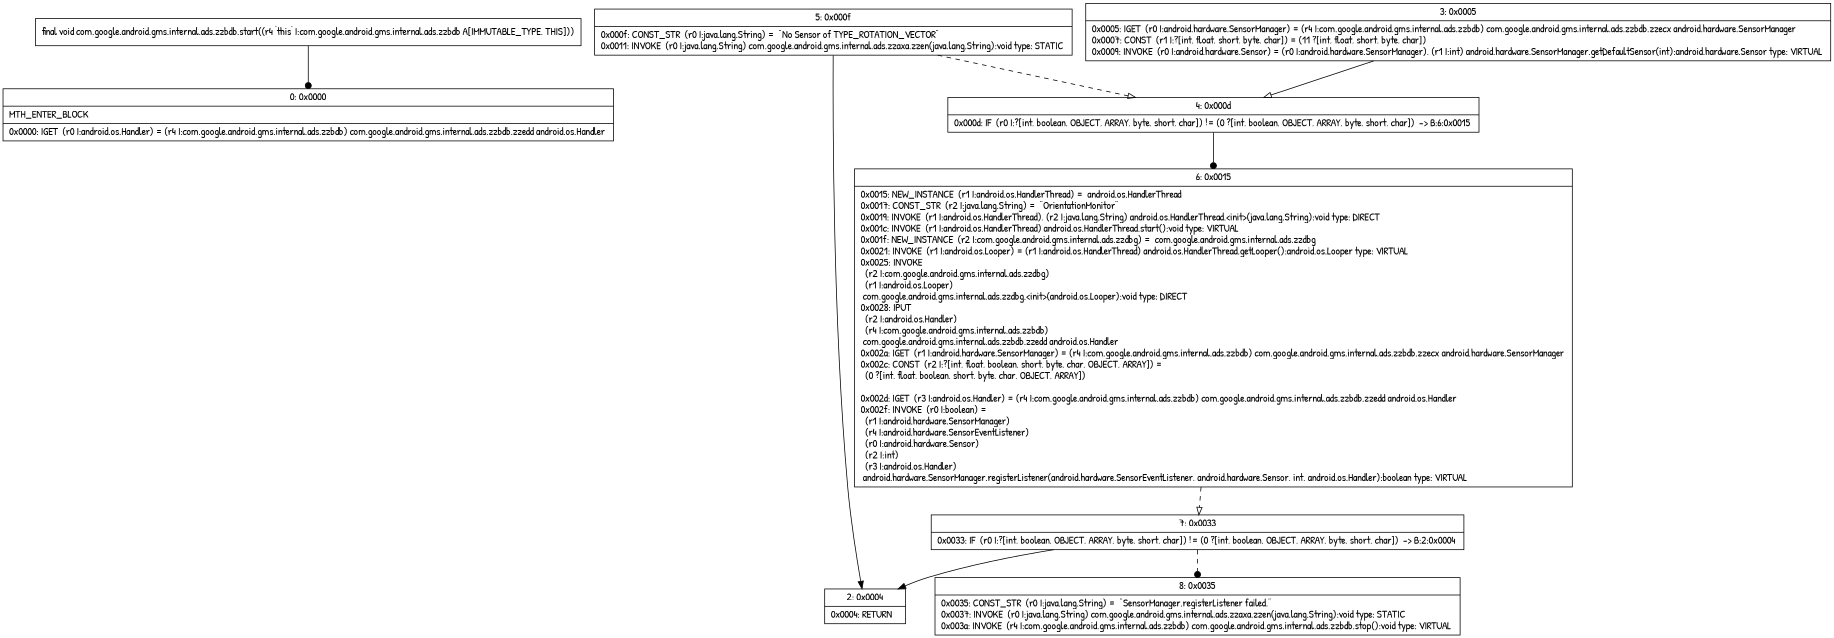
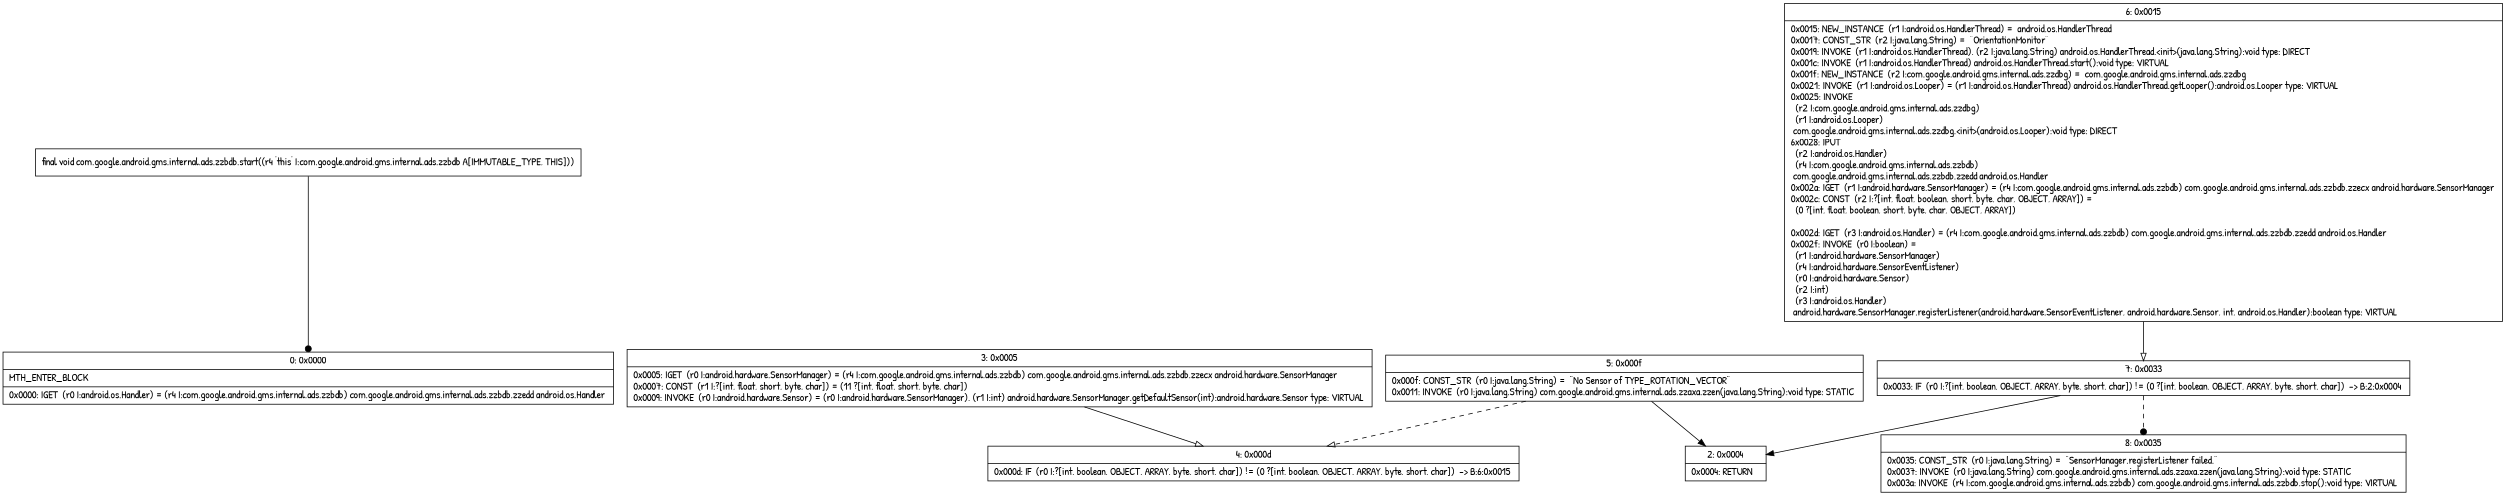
edge "4: 0x000d" -> "6: 0x0015": removed
node "6: 0x0015": text "0x0028: IPUT" -> "6x0028: IPUT"
edge "6: 0x0015" -> "7: 0x0033": style dashed -> solid
